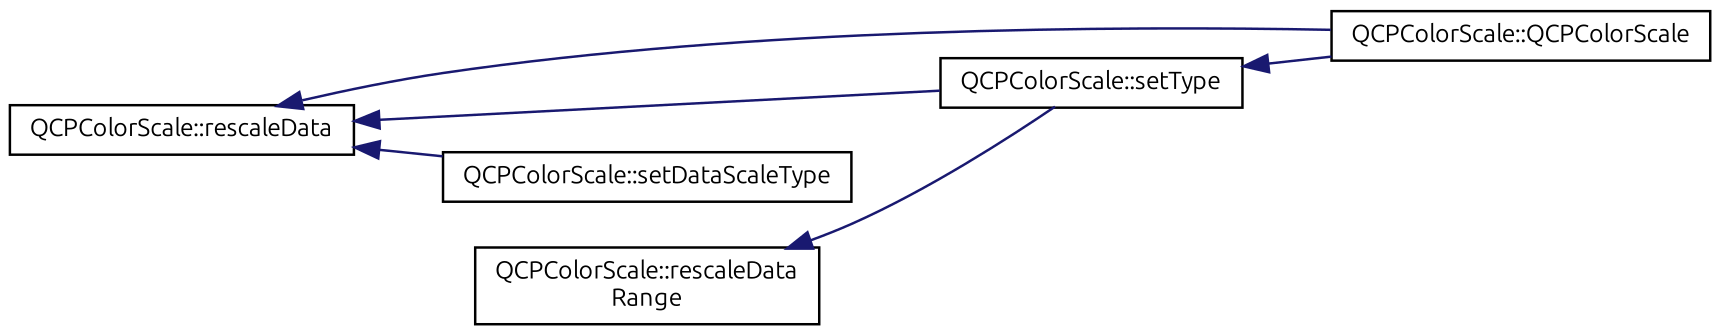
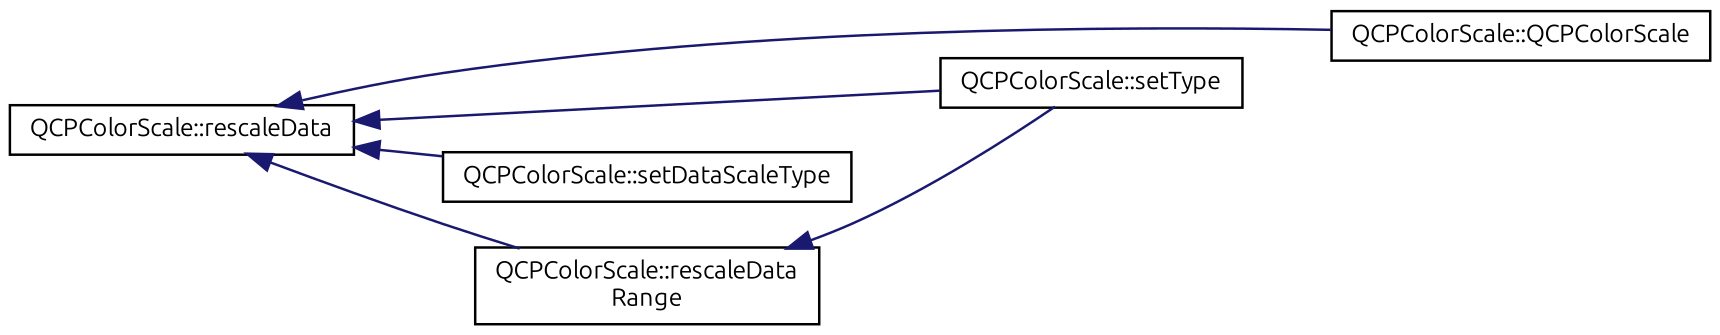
edge "QCPColorScale::QCPColorScale" -> "QCPColorScale::setType": removed
edge "QCPColorScale::rescaleData Range" -> "QCPColorScale::rescaleData": added
